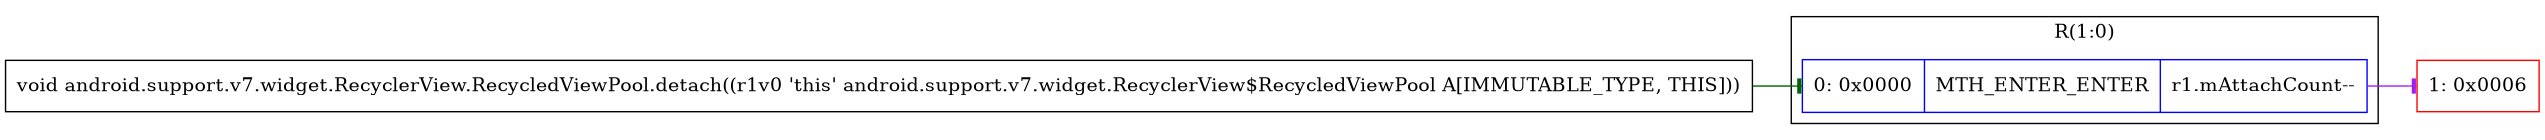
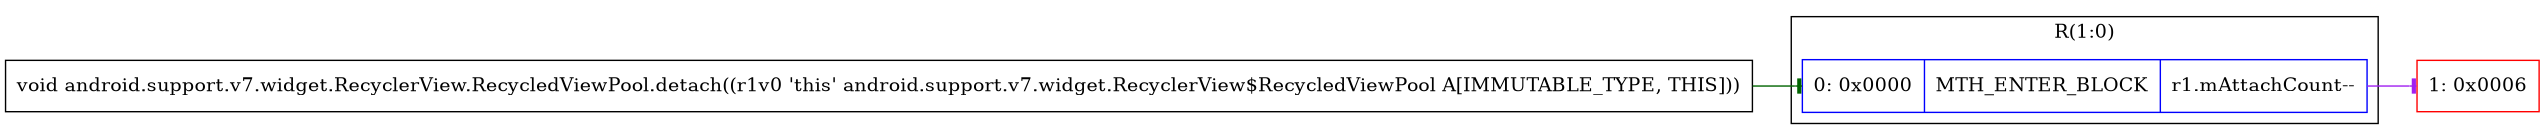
node "0: 0x0000": text "MTH_ENTER_ENTER" -> "MTH_ENTER_BLOCK"
